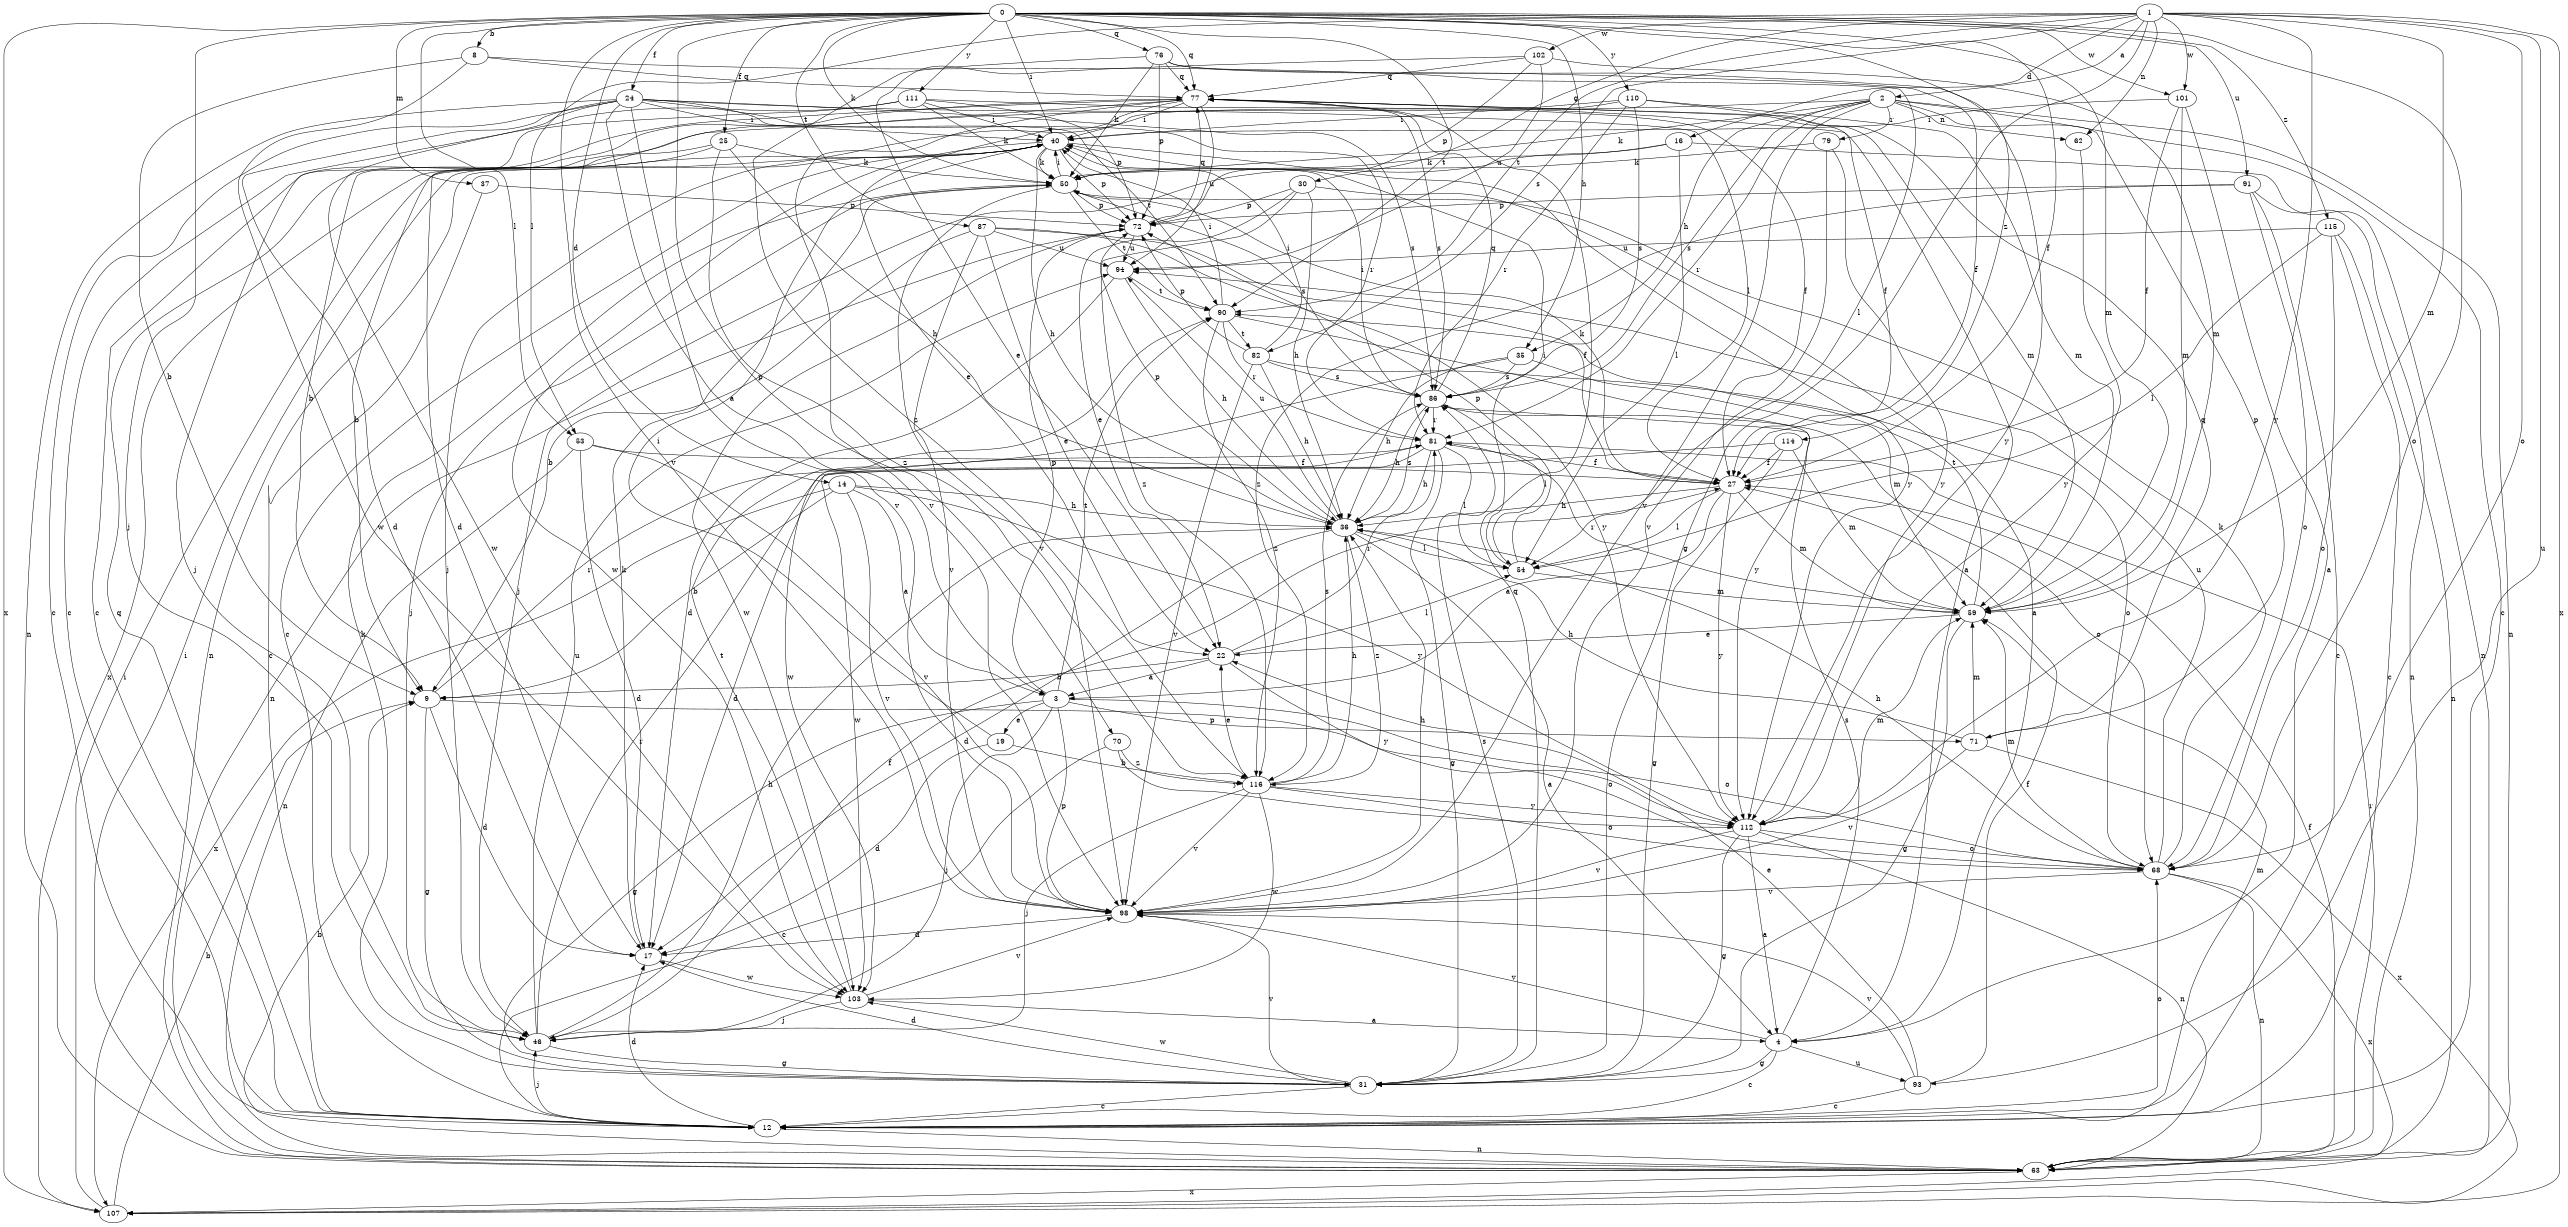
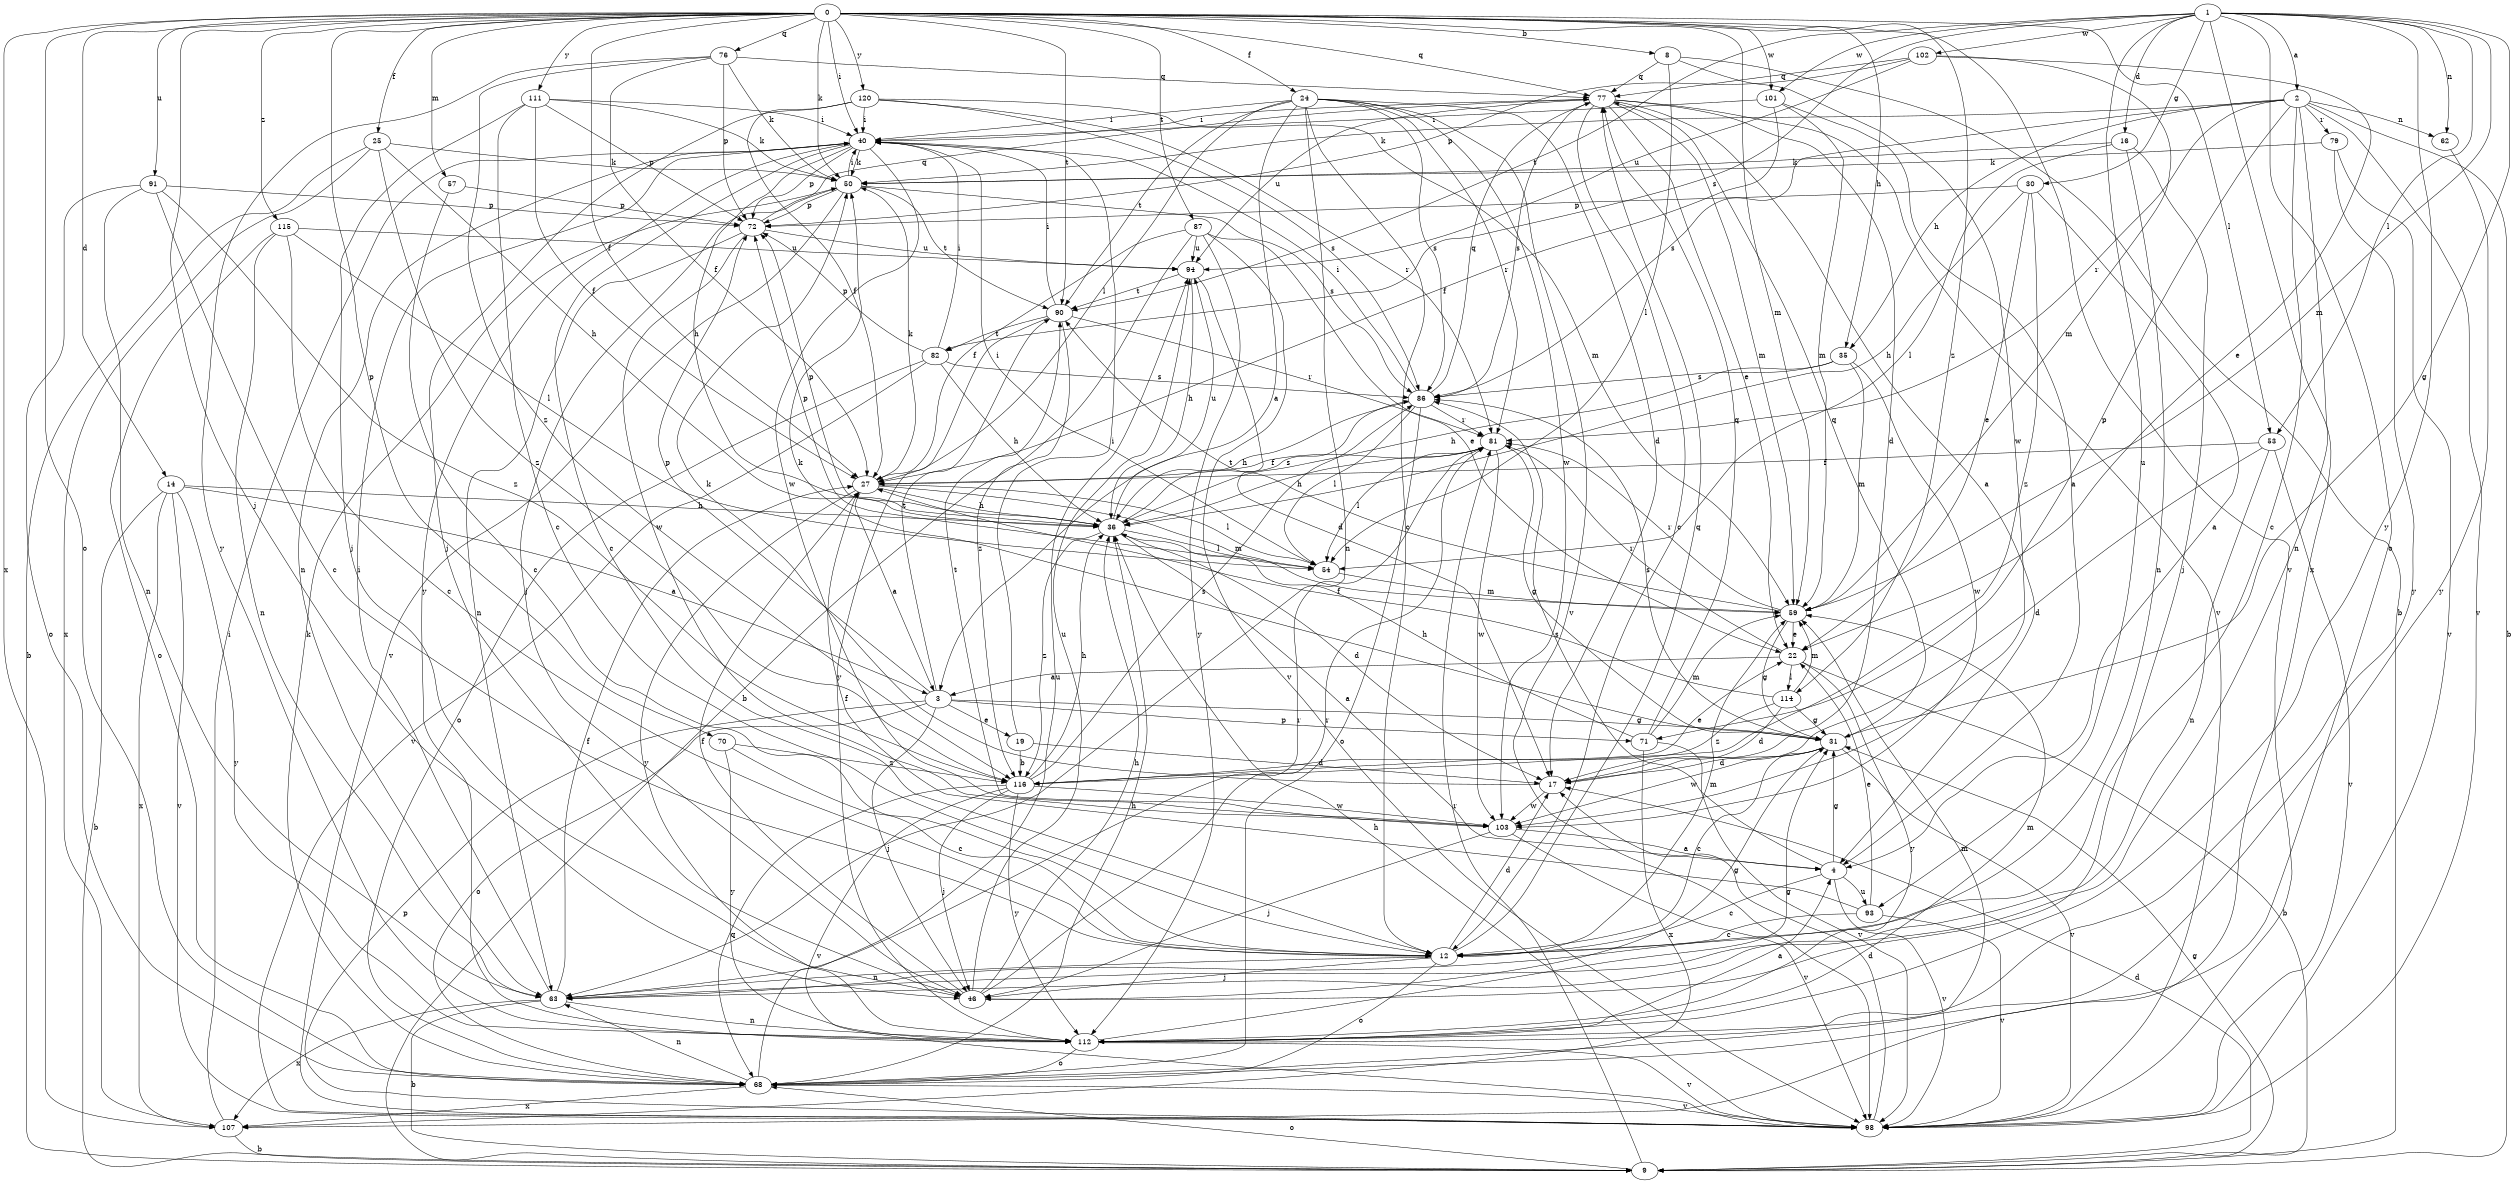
node "110": label "110" -> "120"
node "37": label "37" -> "57"
edge "22" -> "54": now "22" -> "114"
edge "114" -> "116": added, label "z"
edge "116" -> "68": label "o" -> "q"
edge "112" -> "63": reversed
